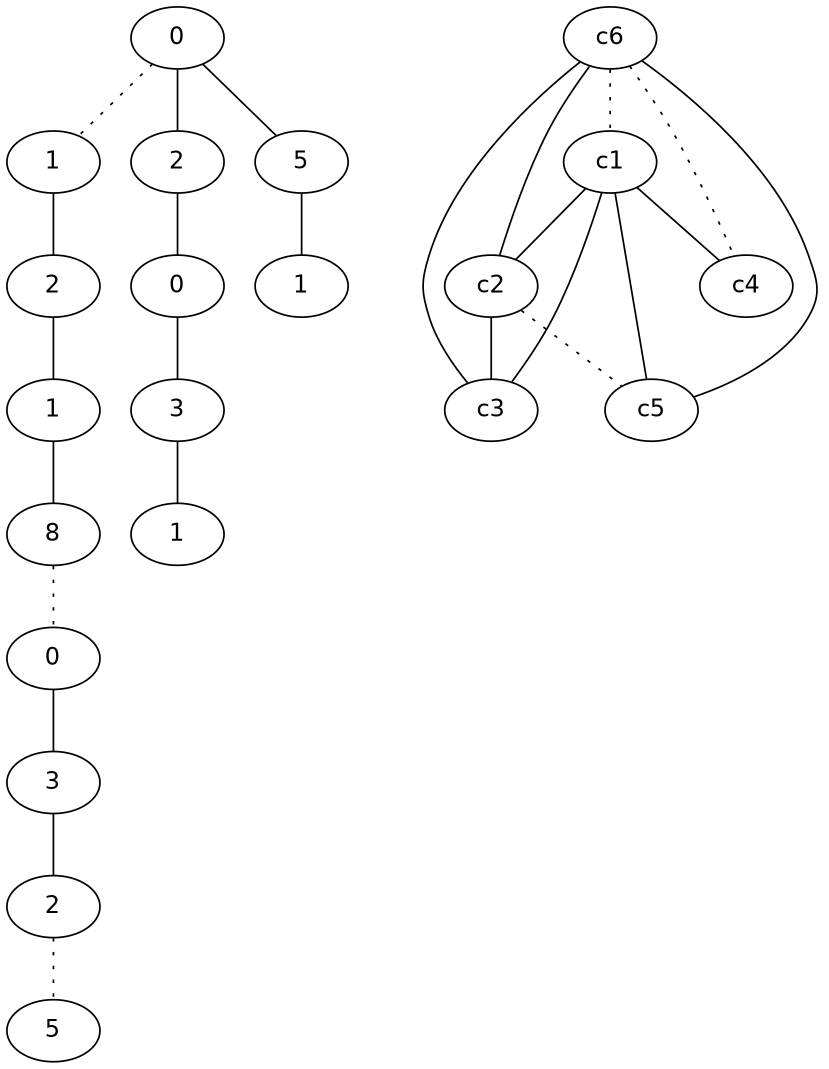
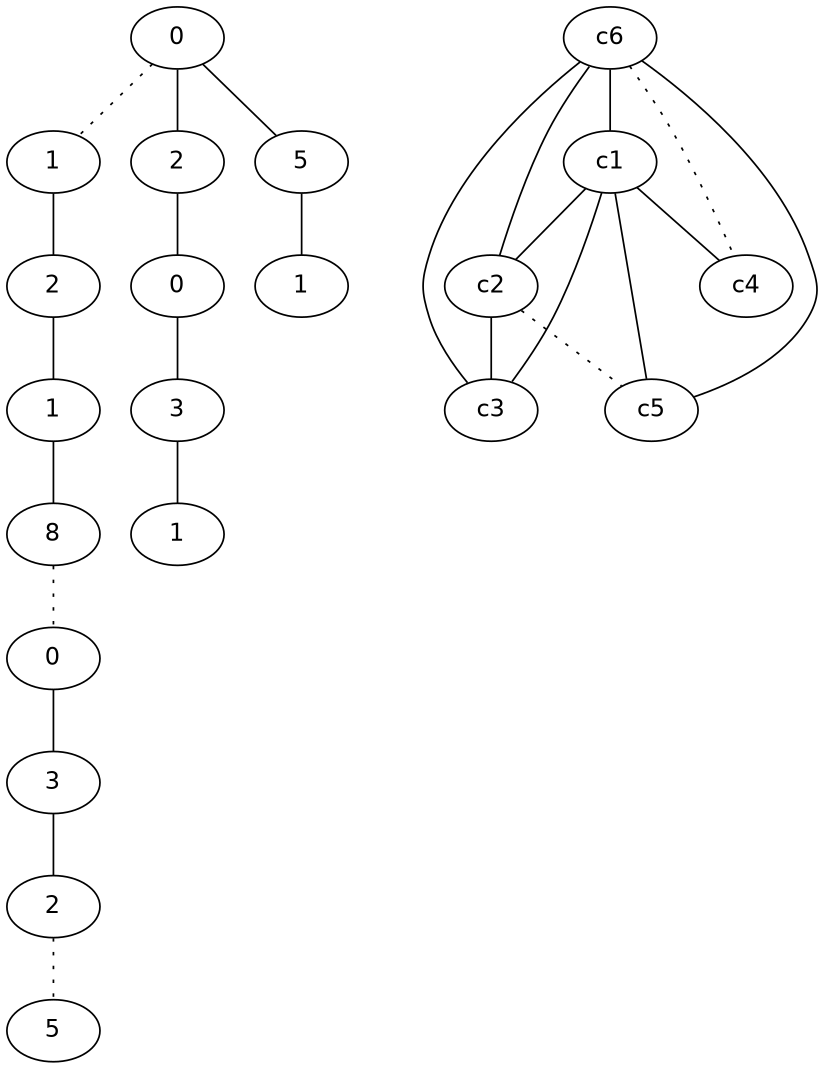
edge "c6" -- "c1": style dotted -> solid
